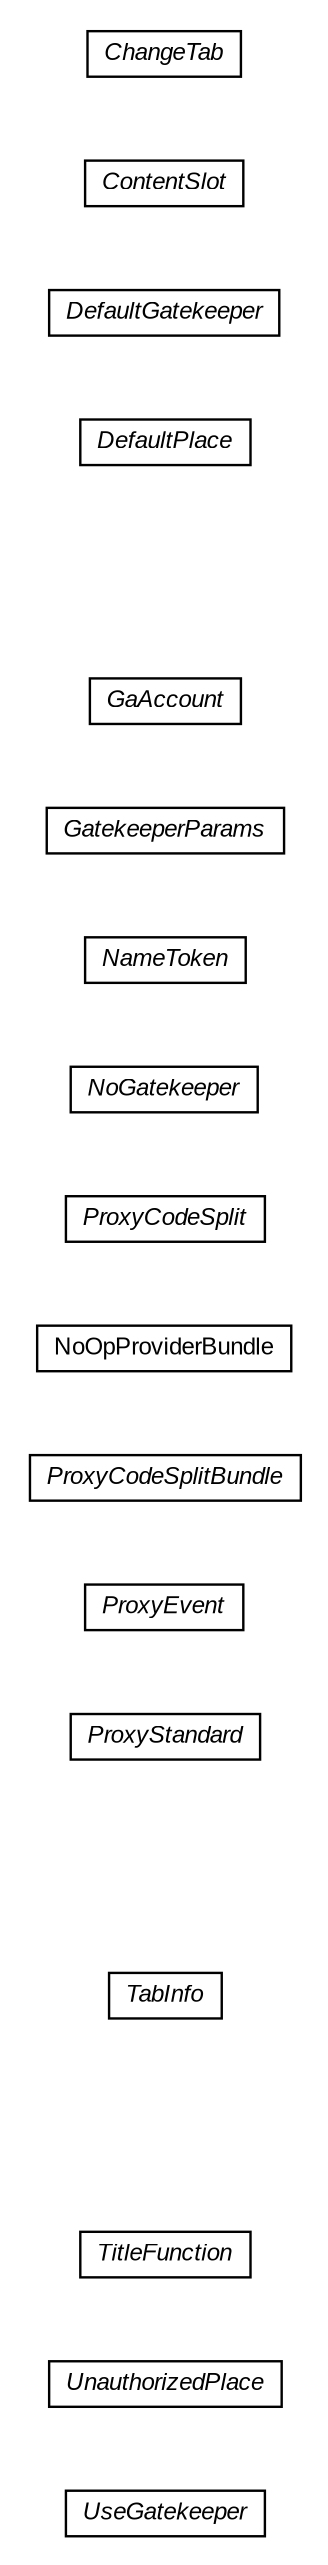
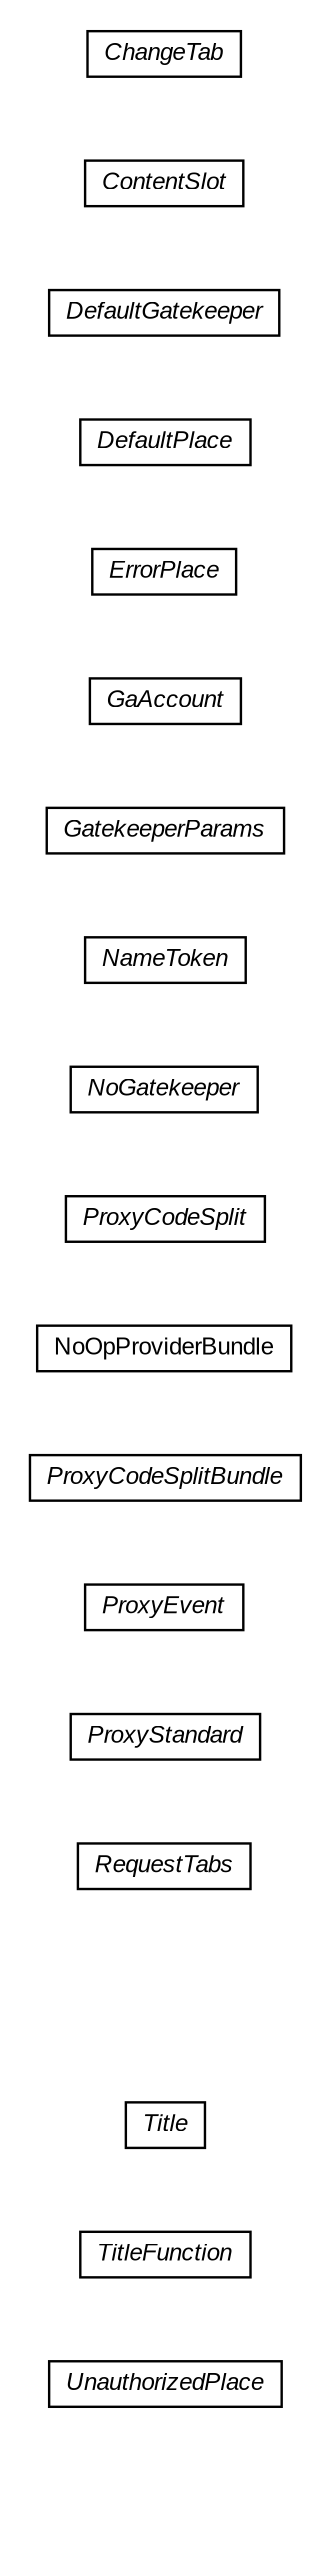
node "ErrorPlace": added
node "RequestTabs": added
node "TabInfo": removed
node "Title": added
node "UseGatekeeper": removed
